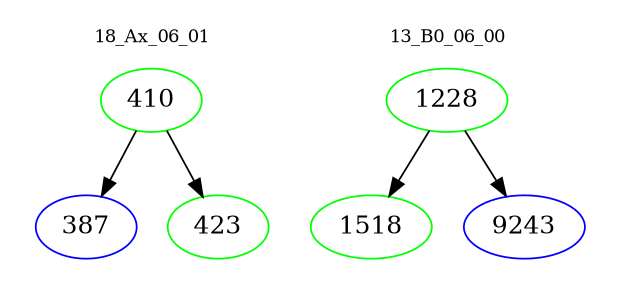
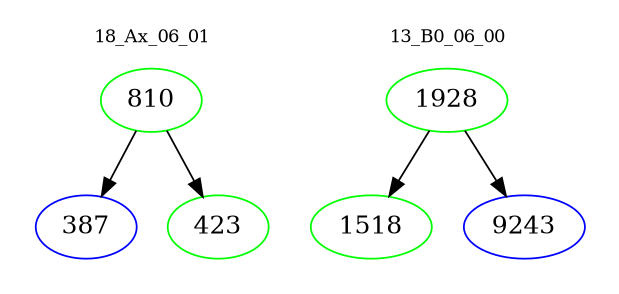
node "410": label "410" -> "810"
node "1228": label "1228" -> "1928"
